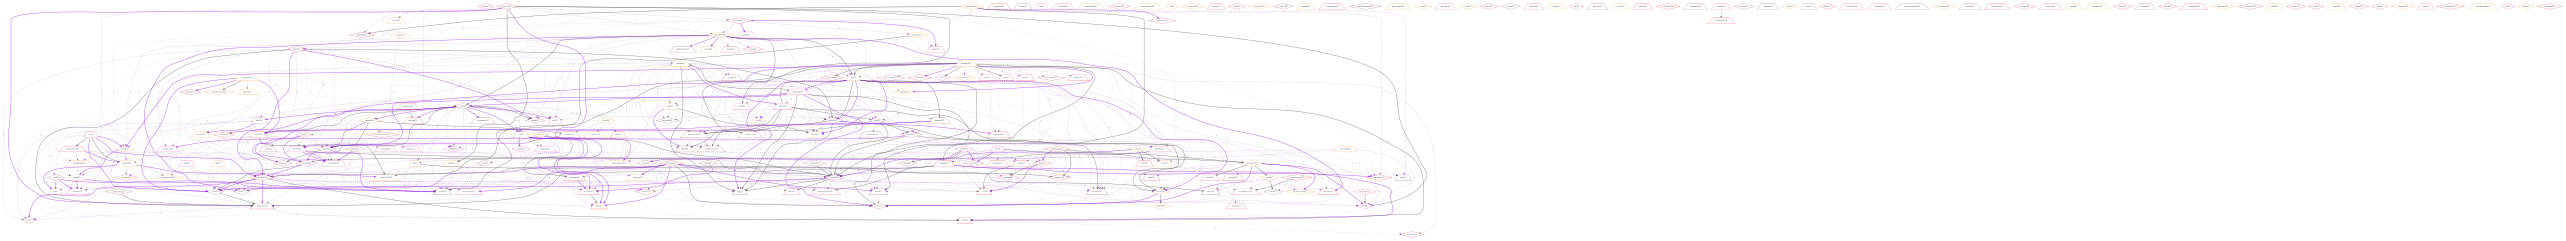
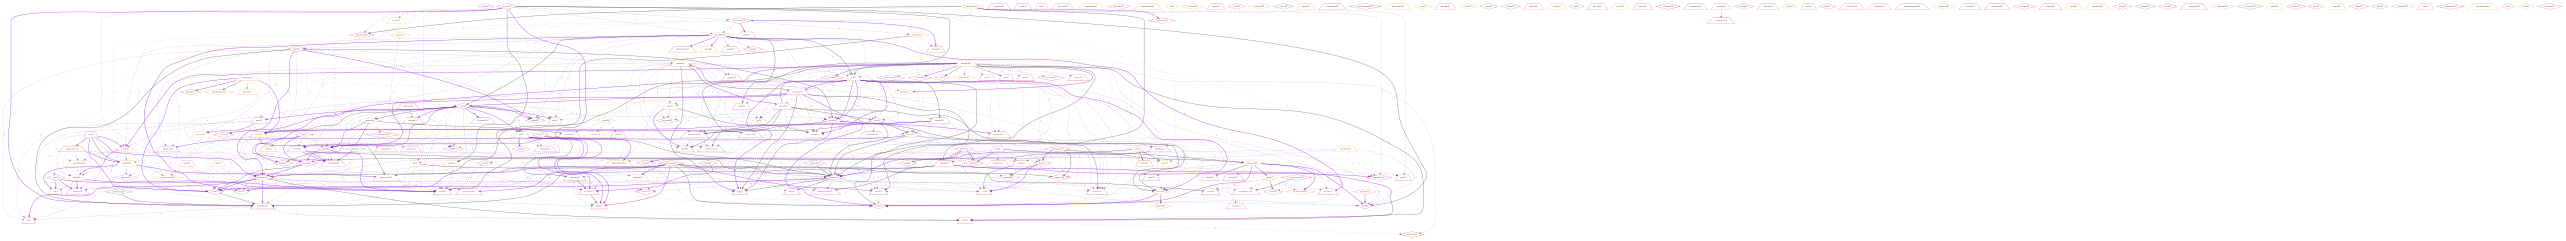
node "violate(1)": shape trapezium -> diamond
node "lot(1)": shape diamond -> trapezium
